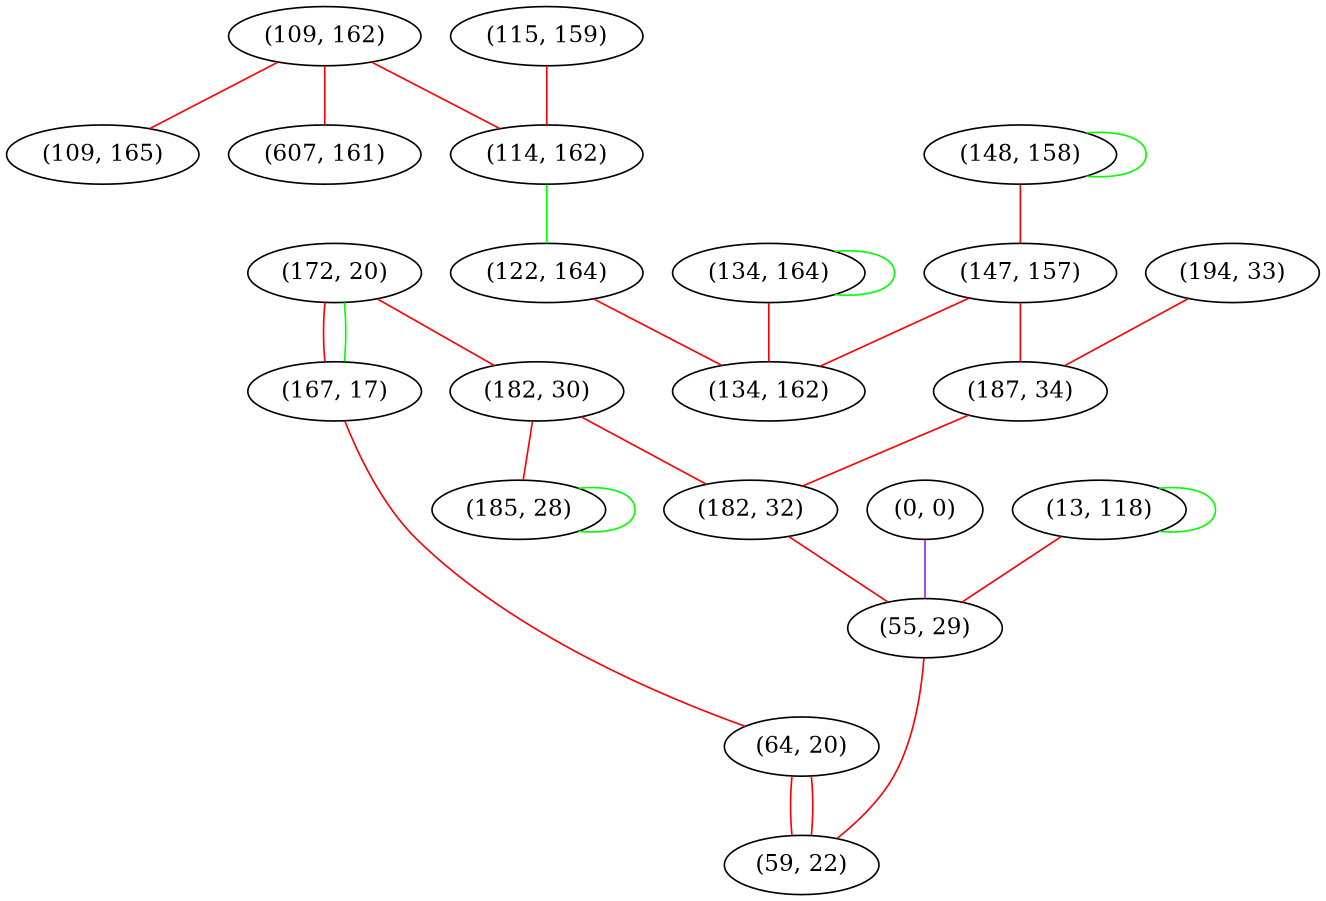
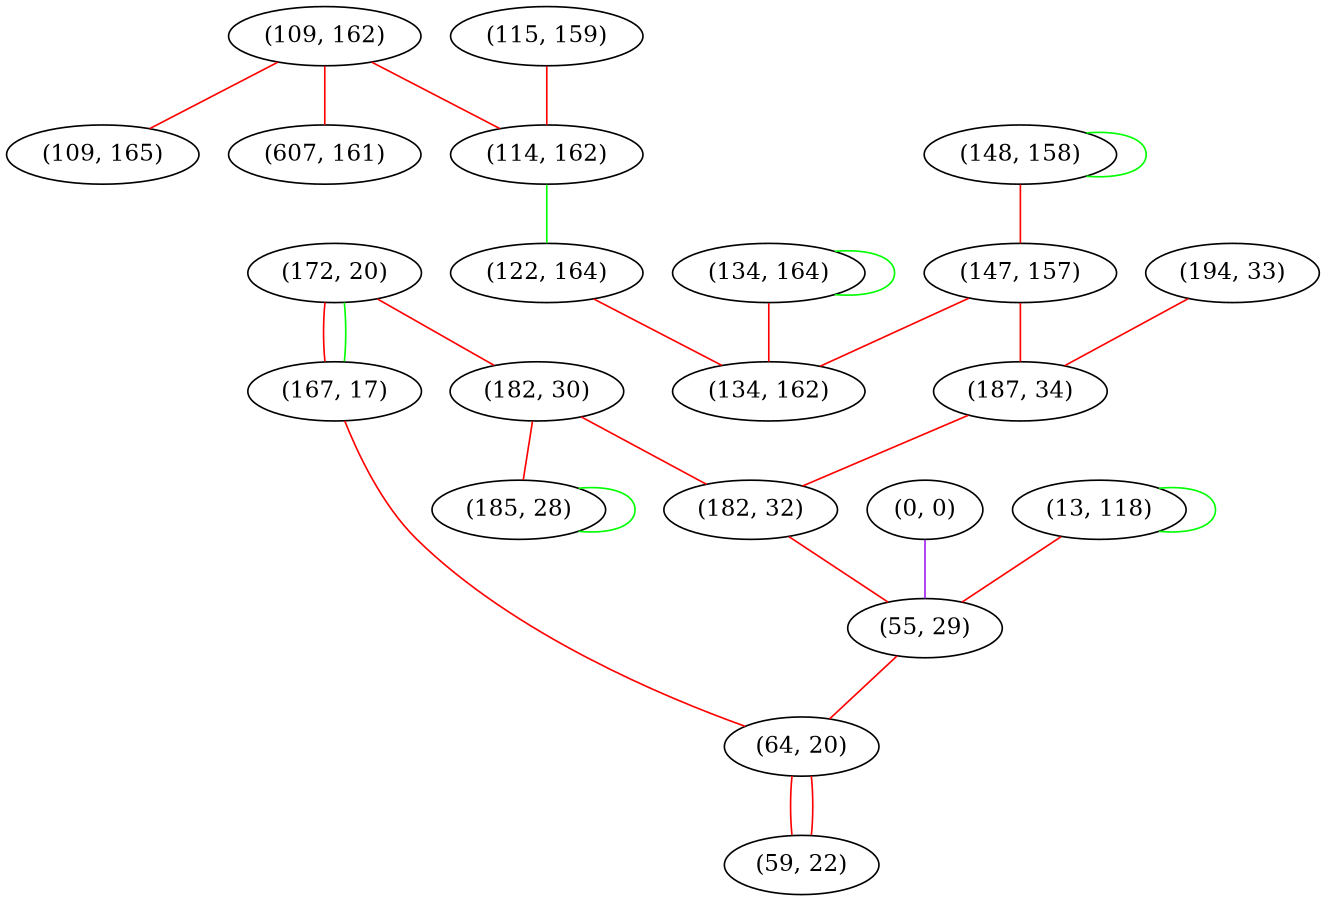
edge "(55, 29)" -- "(59, 22)": now "(55, 29)" -- "(64, 20)"
